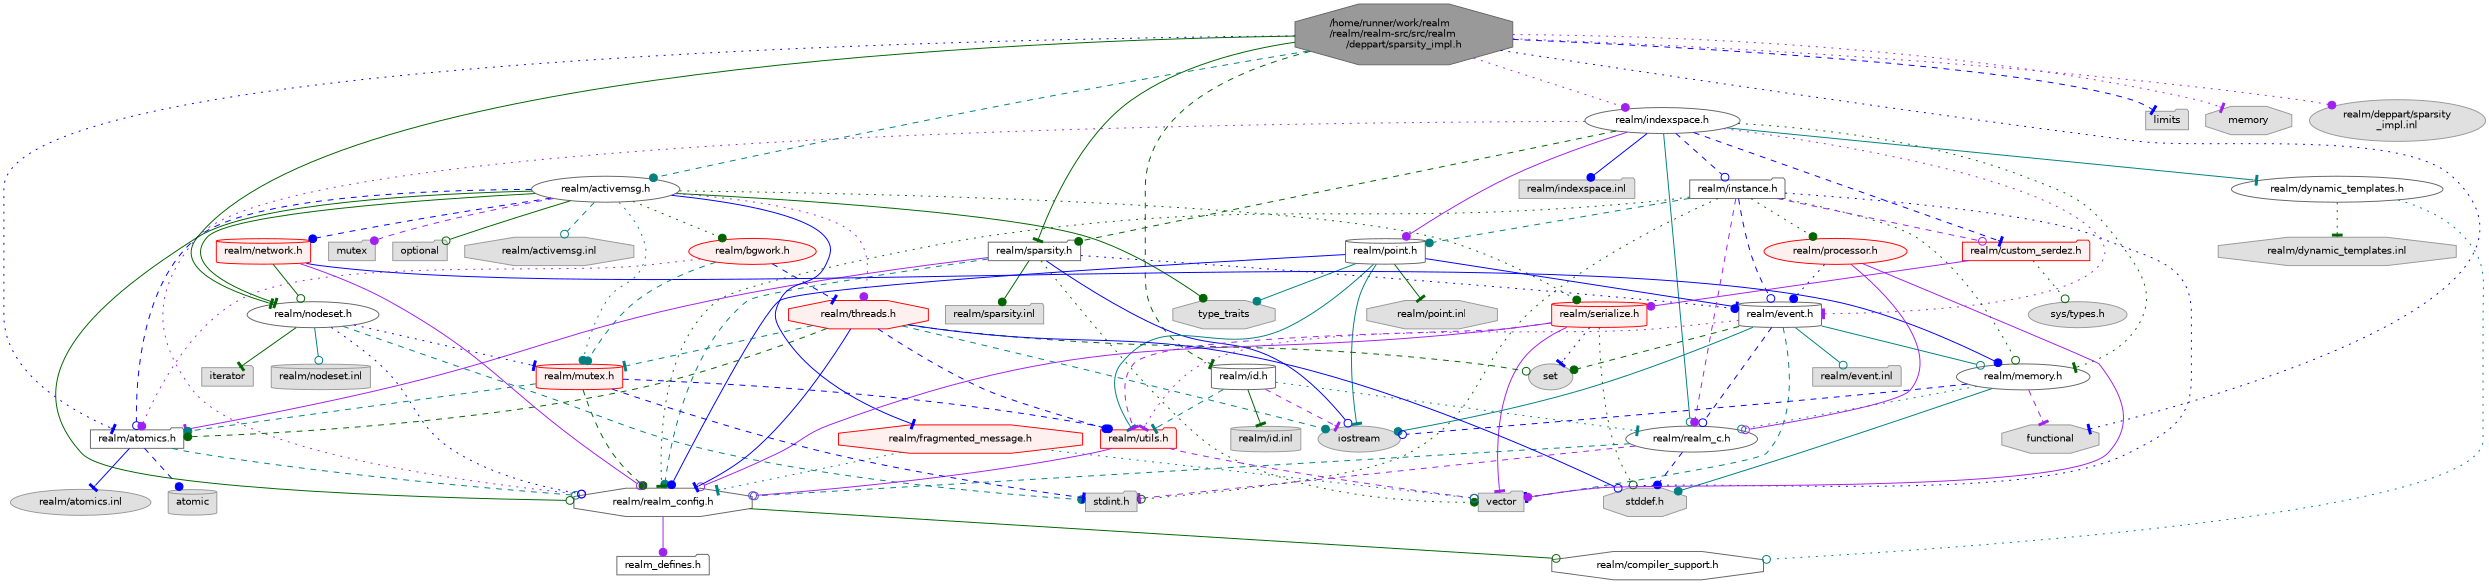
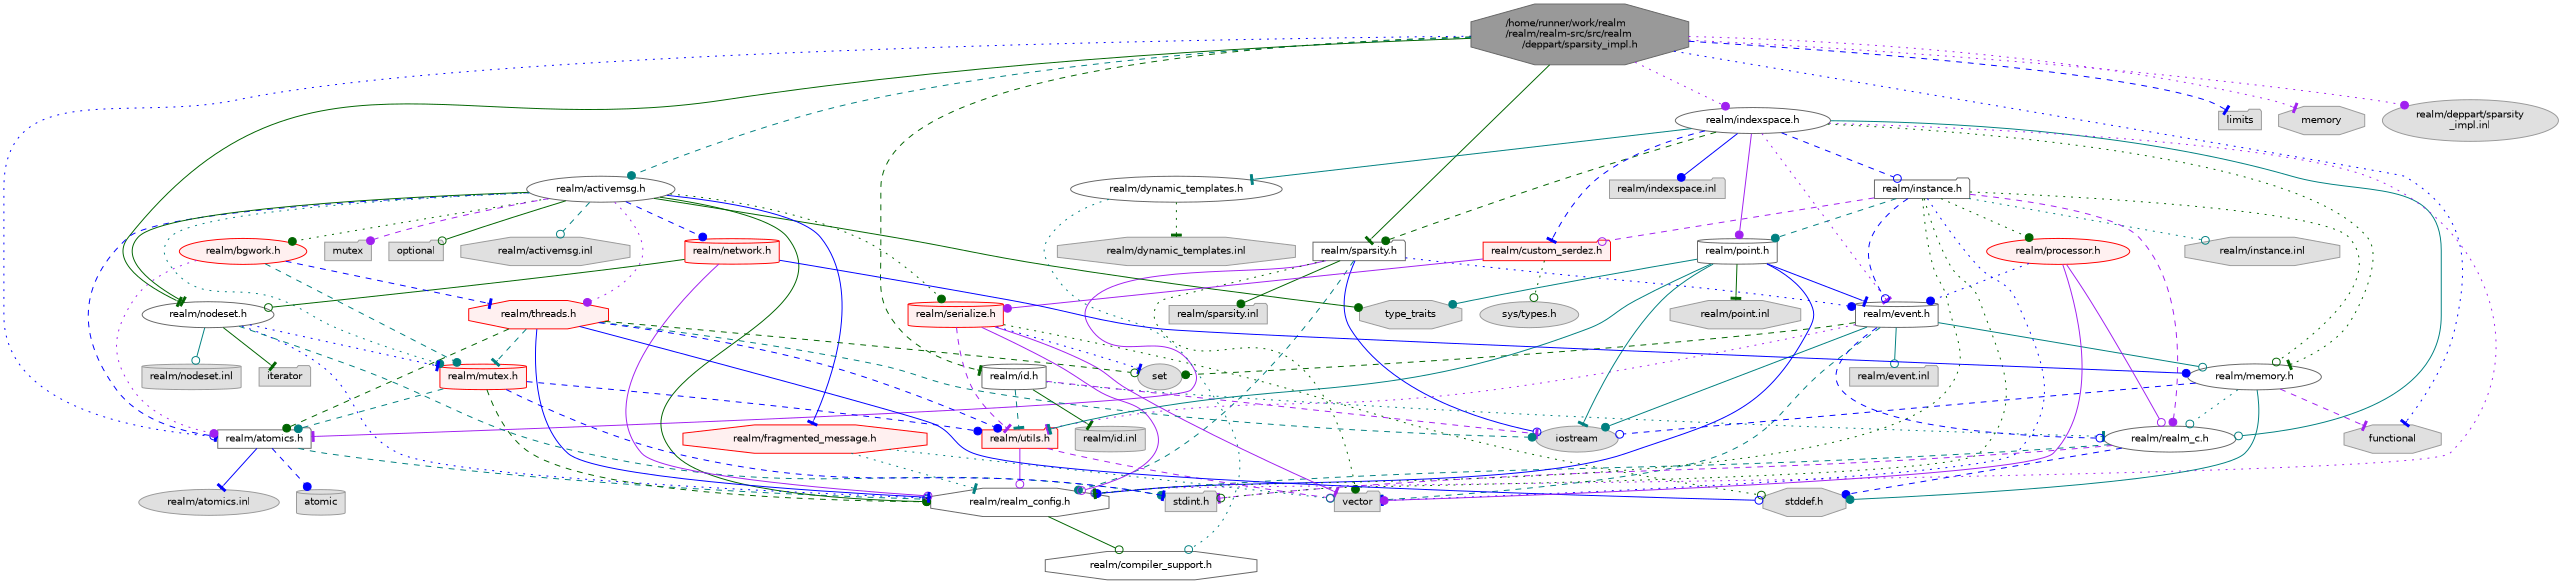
node "realm/instance.inl": added
node "realm_defines.h": removed
